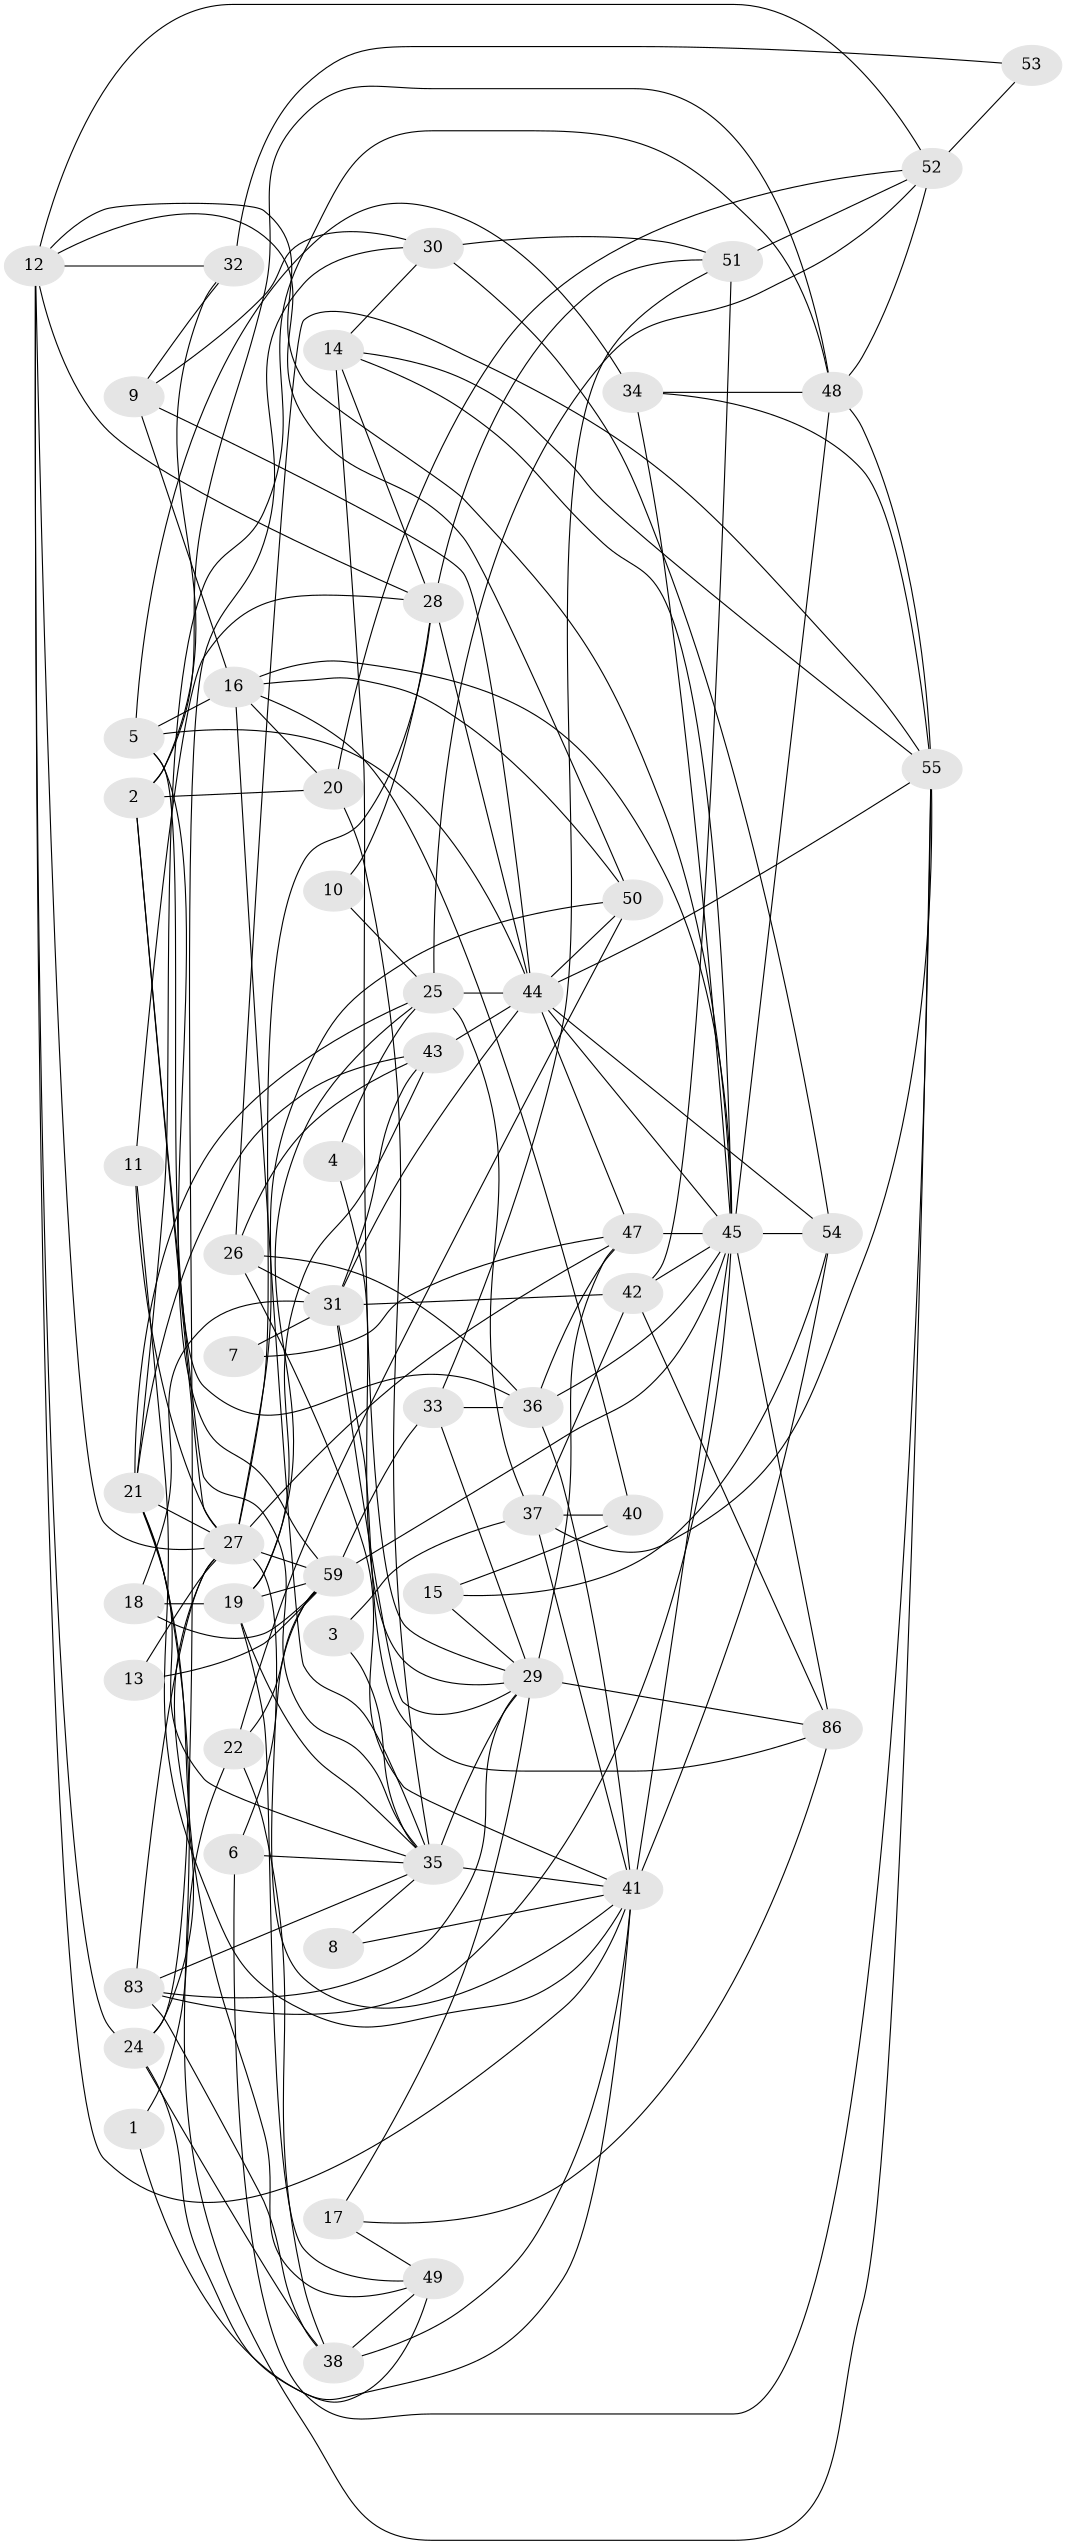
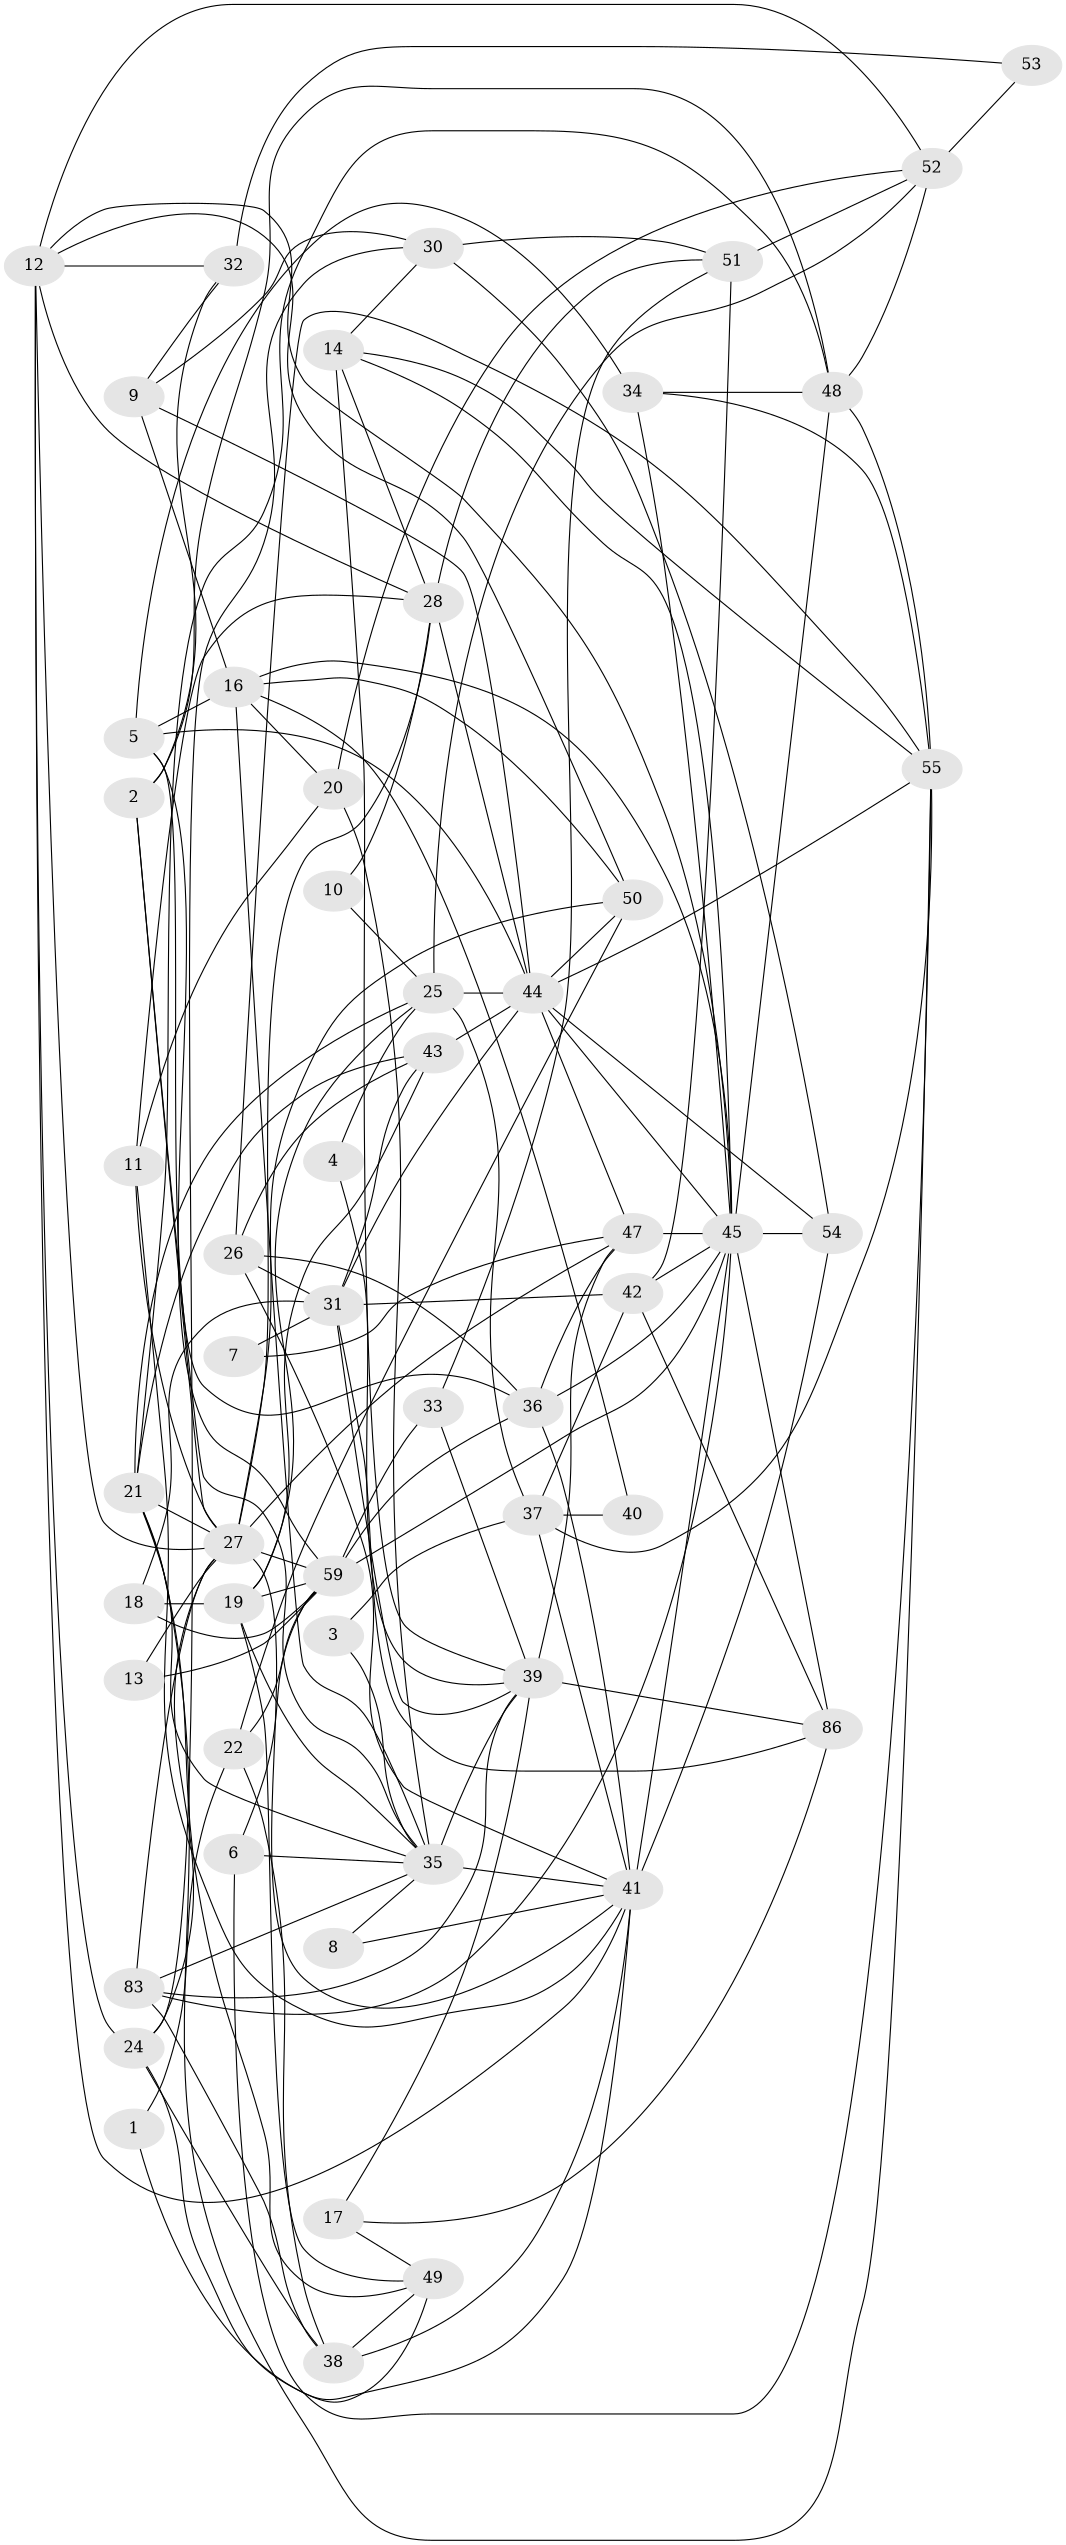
edge "20" -- "2": now "20" -- "11"
edge "33" -- "36": now "59" -- "36"
node "15": removed
node "29": label "29" -> "39"
